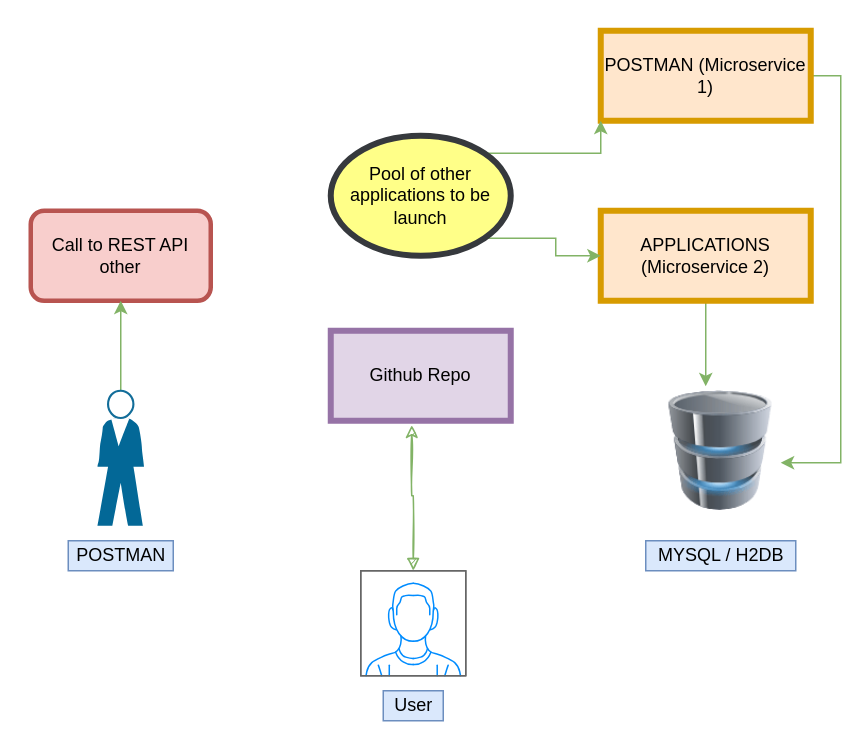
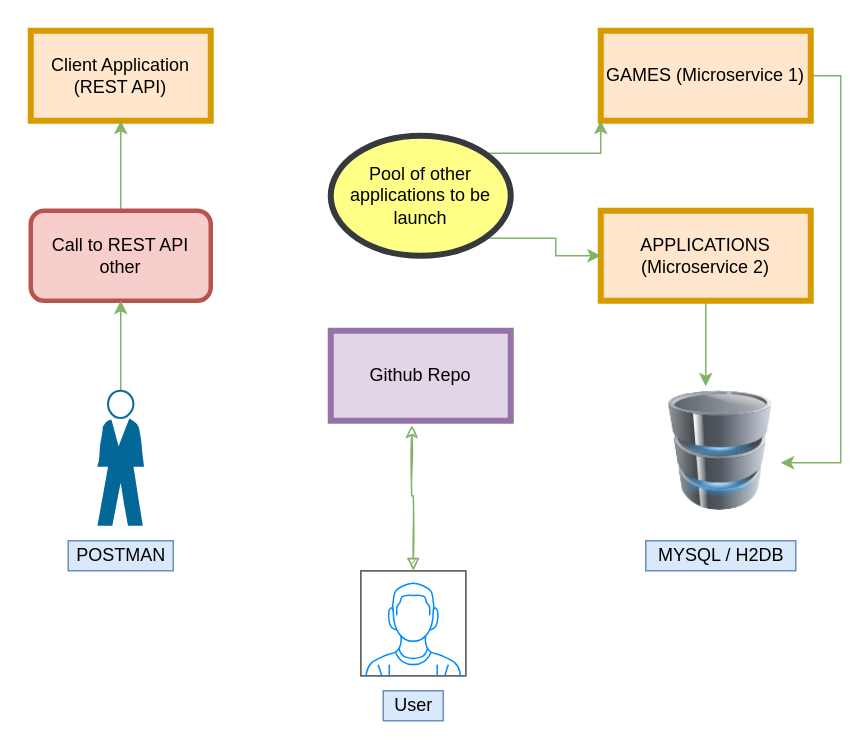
node "Client Application (REST API)": added
node "POSTMAN (Microservice 1)": label "POSTMAN (Microservice 1)" -> "GAMES (Microservice 1)"
edge "Call to REST API other" -> "Client Application (REST API)": added
